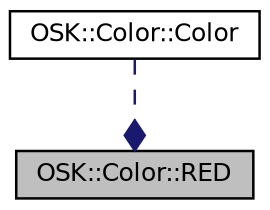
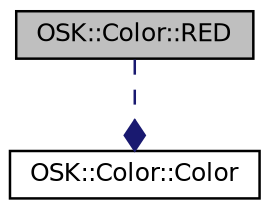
edge "OSK::Color::Color" -> "OSK::Color::RED": reversed
